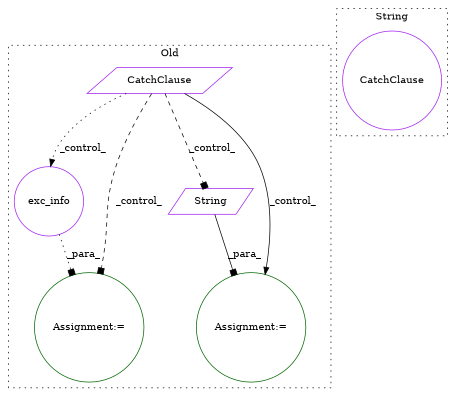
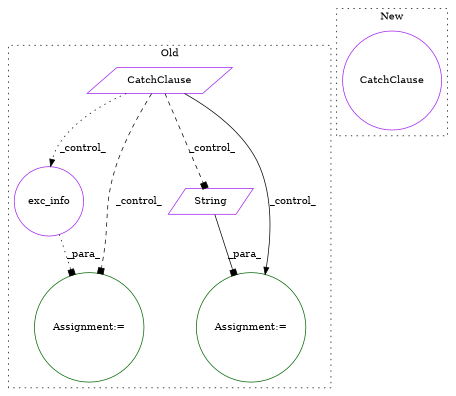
cluster "String": label "String" -> "New"
